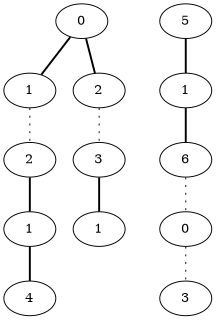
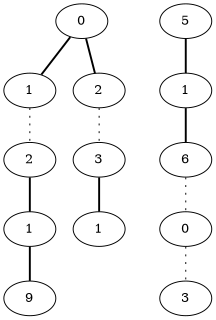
node "4": label "4" -> "9"
